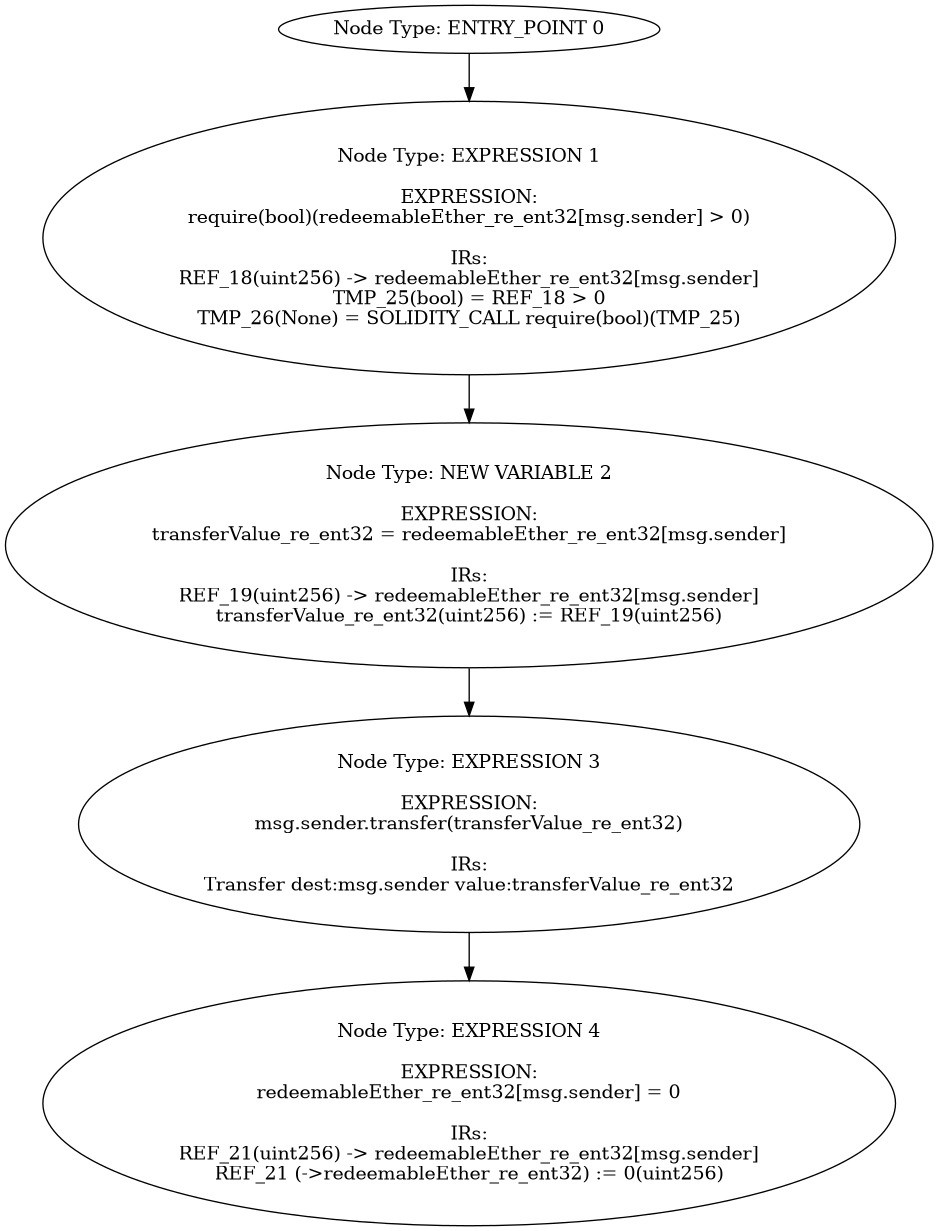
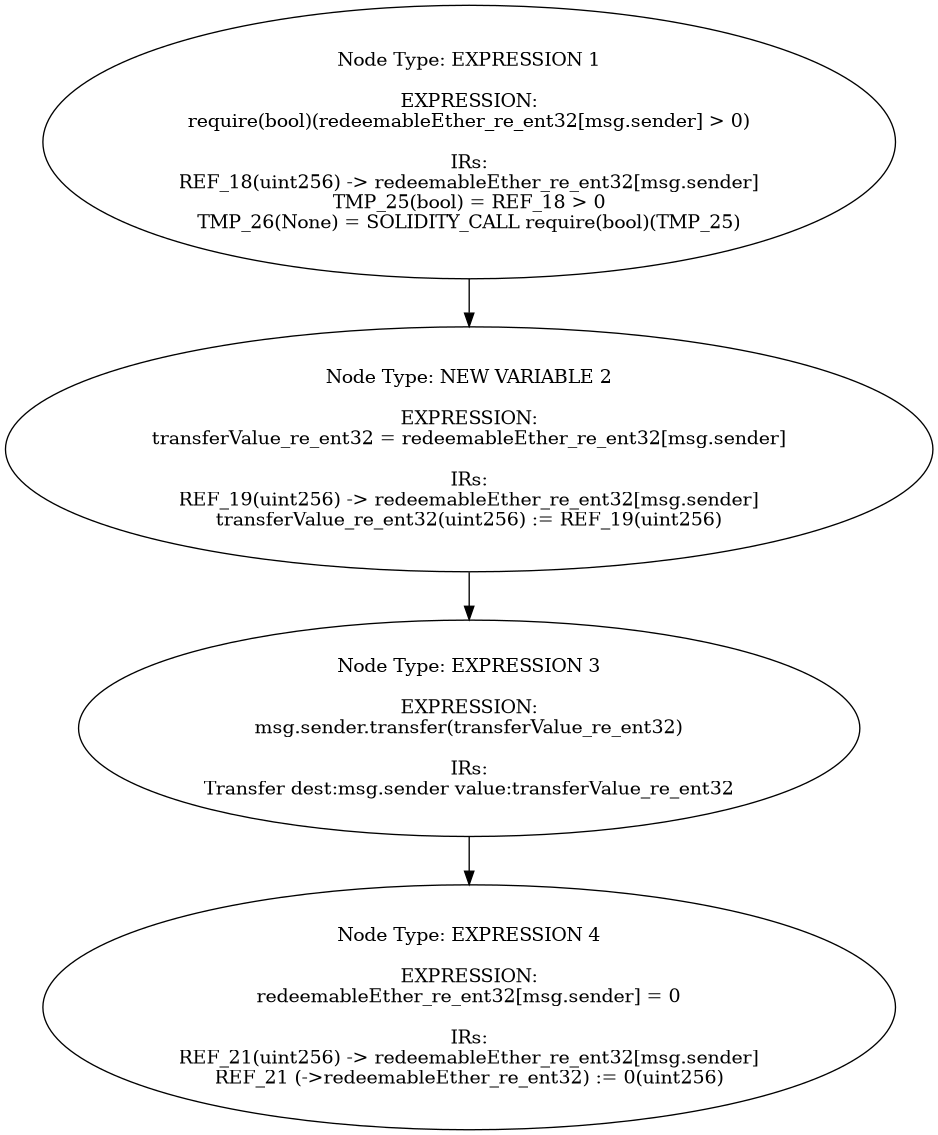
node "Node Type: ENTRY_POINT 0": removed
